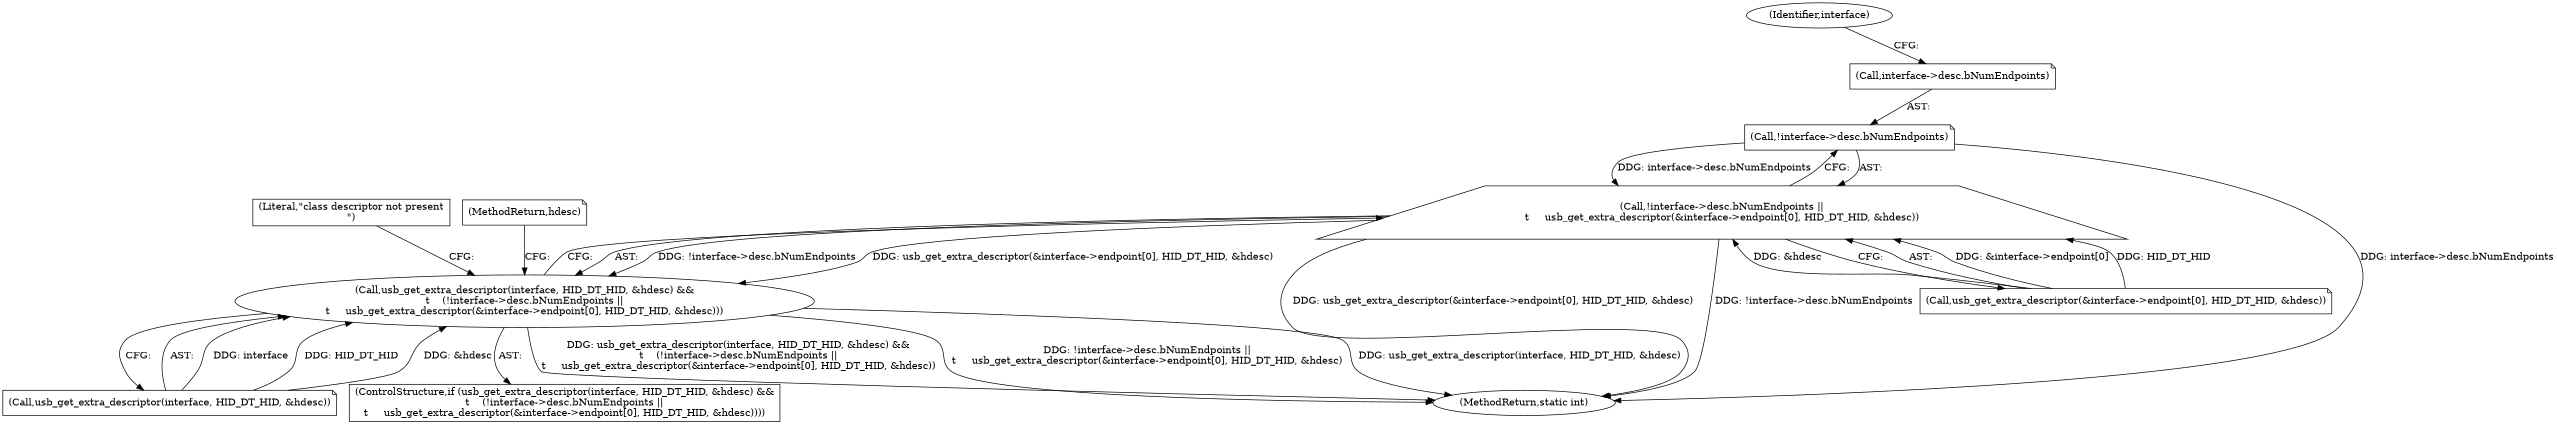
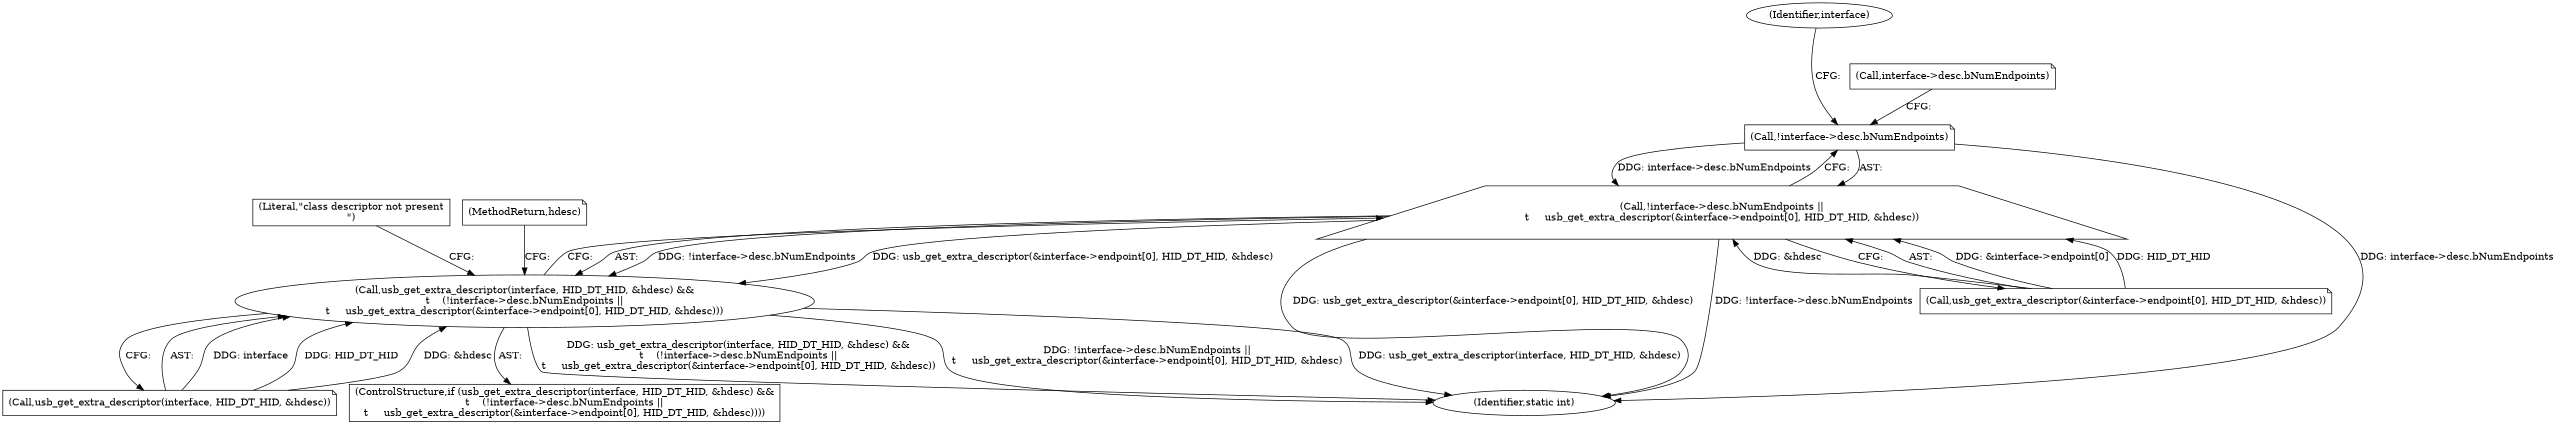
edge "(Identifier,interface)" -> "(Call,interface->desc.bNumEndpoints)": now "(Identifier,interface)" -> "(Call,!interface->desc.bNumEndpoints)"
edge "(Call,interface->desc.bNumEndpoints)" -> "(Call,!interface->desc.bNumEndpoints)": label "AST: " -> "CFG: "
node "(MethodReturn,static int)": label "(MethodReturn,static int)" -> "(Identifier,static int)"
